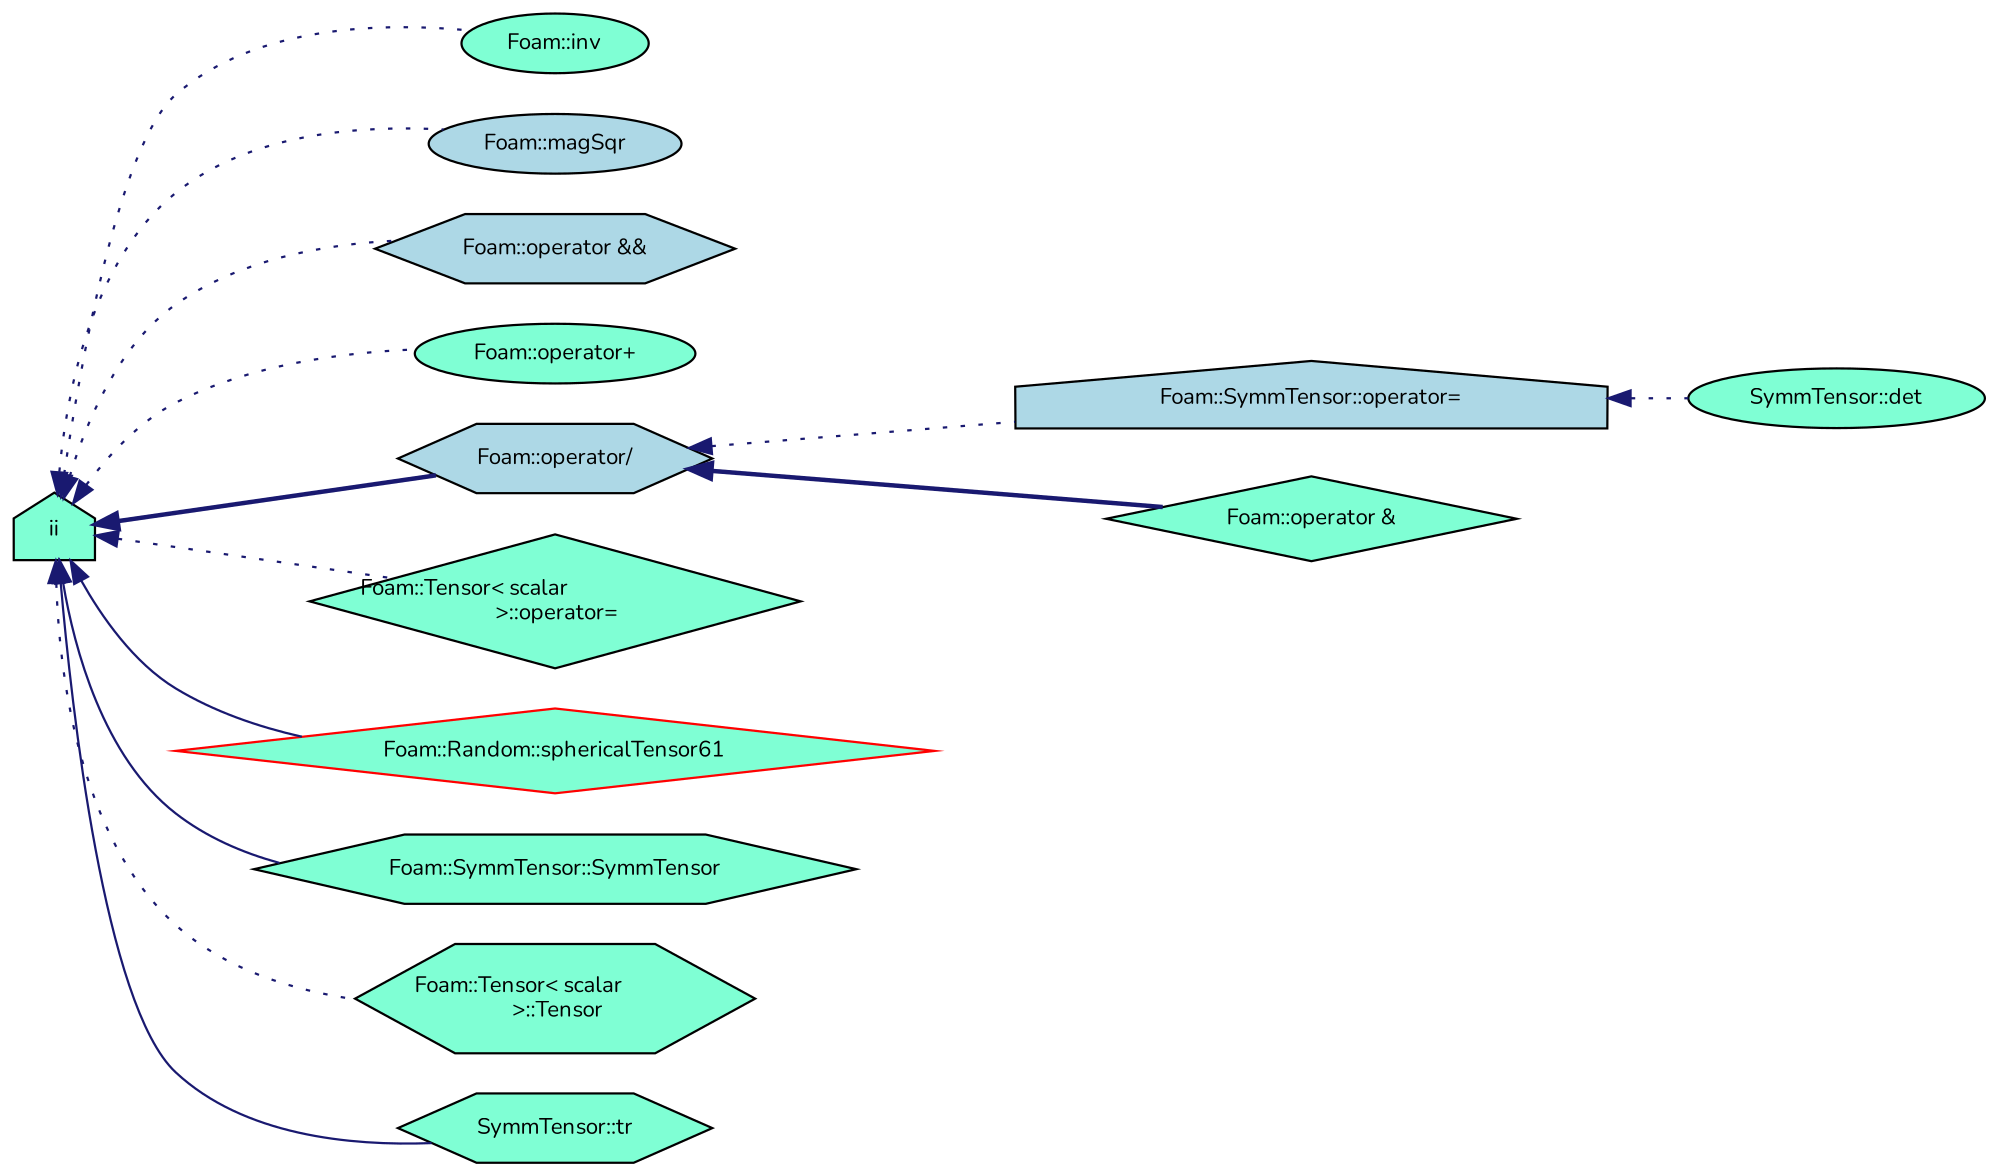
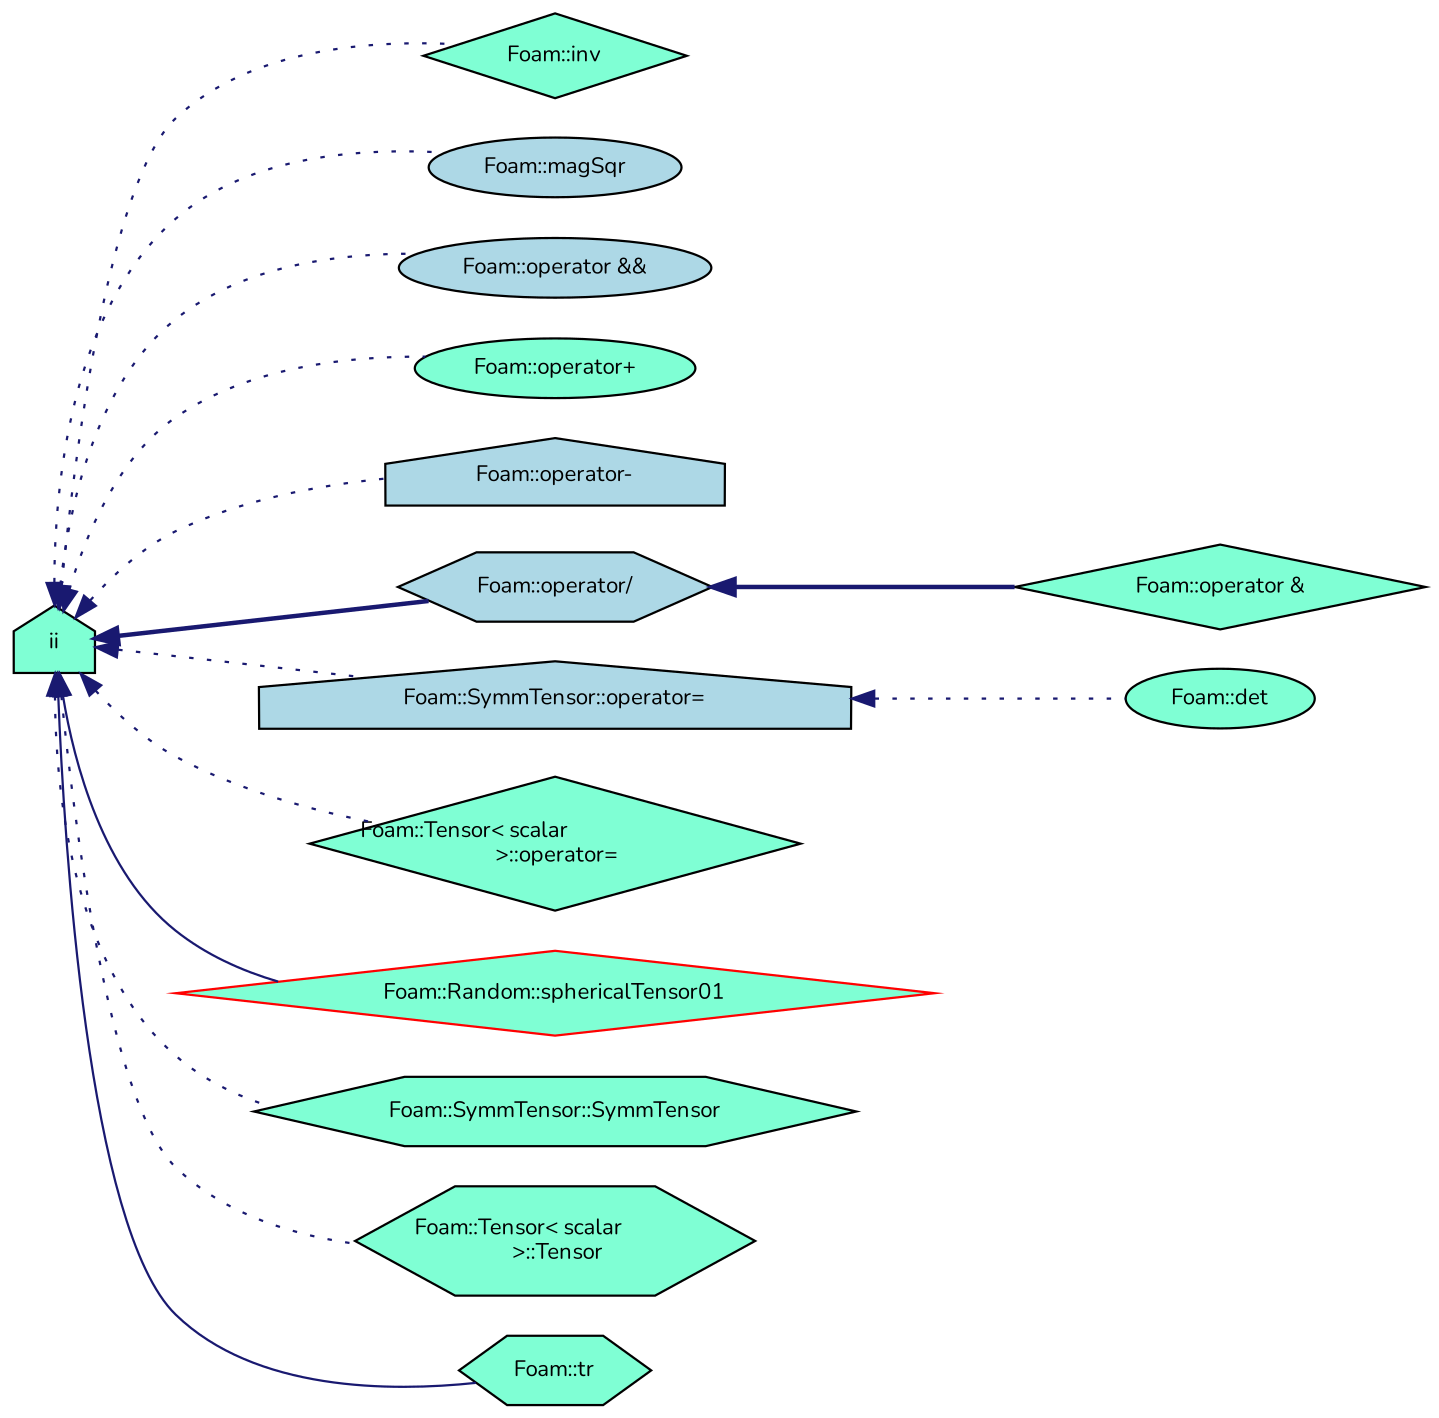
node "Foam::inv": shape ellipse -> diamond
node "Foam::operator &&": shape hexagon -> ellipse
node "SymmTensor::det": label "SymmTensor::det" -> "Foam::det"
edge "Foam::SymmTensor::operator=" -> "Foam::operator/": now "Foam::SymmTensor::operator=" -> "ii"
node "Foam::operator-": added
node "Foam::Random::sphericalTensor61": label "Foam::Random::sphericalTensor61" -> "Foam::Random::sphericalTensor01"
edge "Foam::SymmTensor::SymmTensor" -> "ii": style solid -> dotted
node "SymmTensor::tr": label "SymmTensor::tr" -> "Foam::tr"
